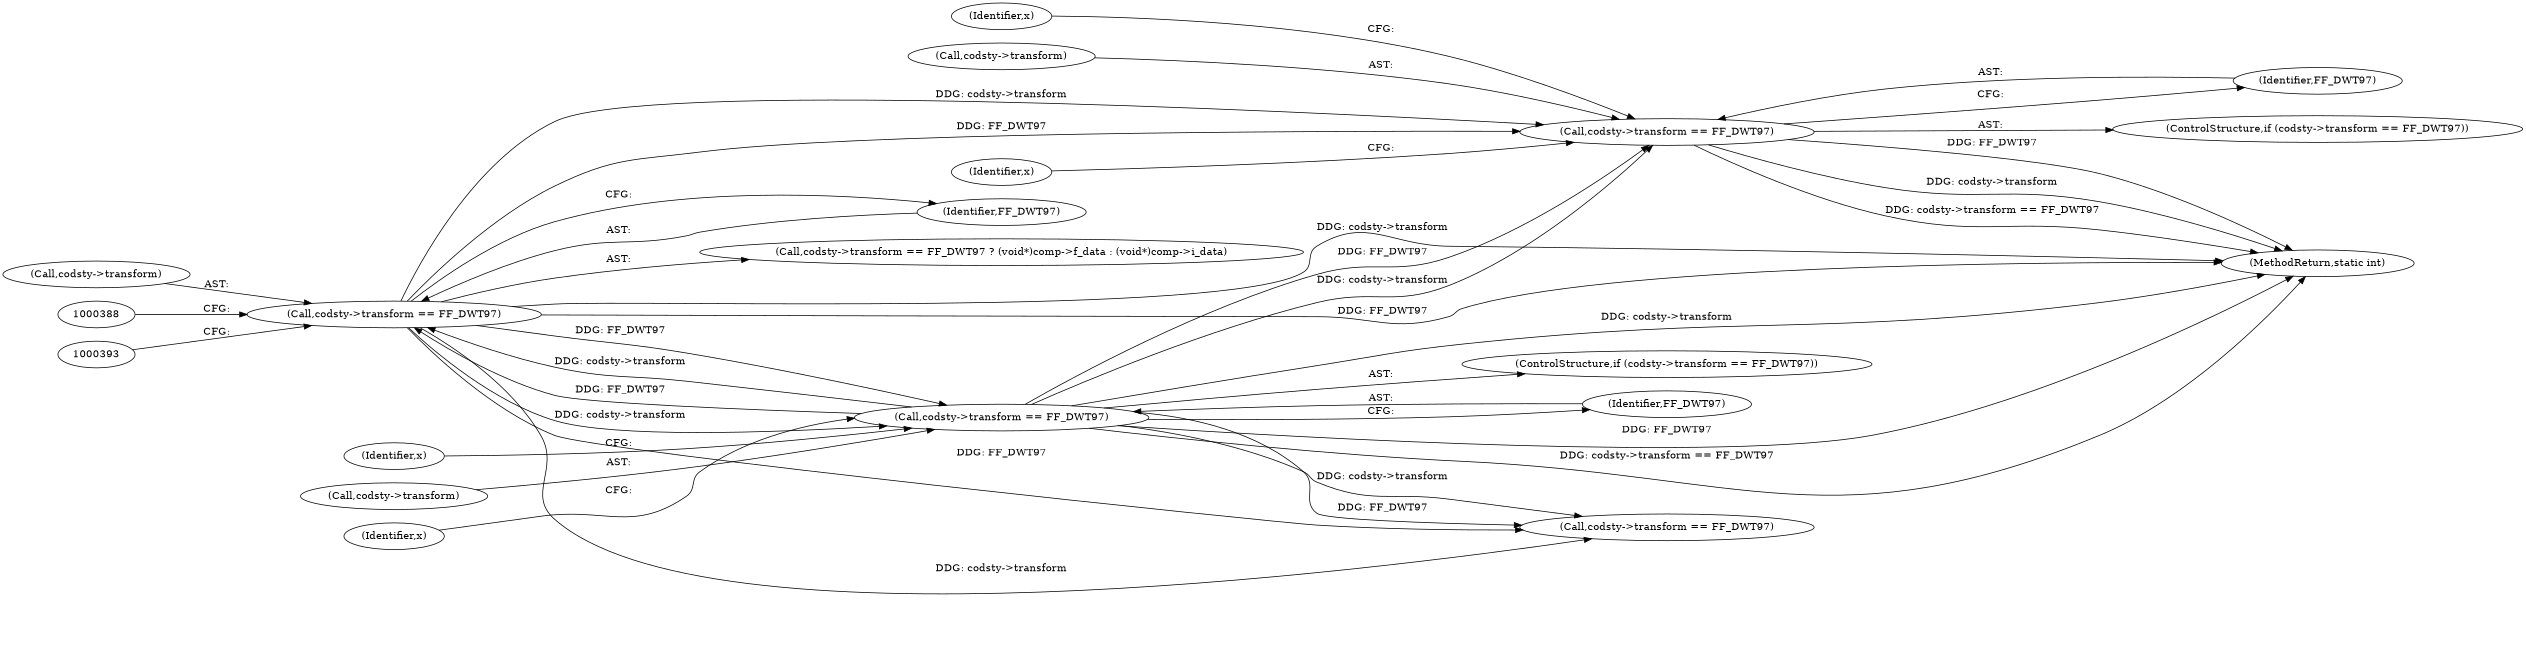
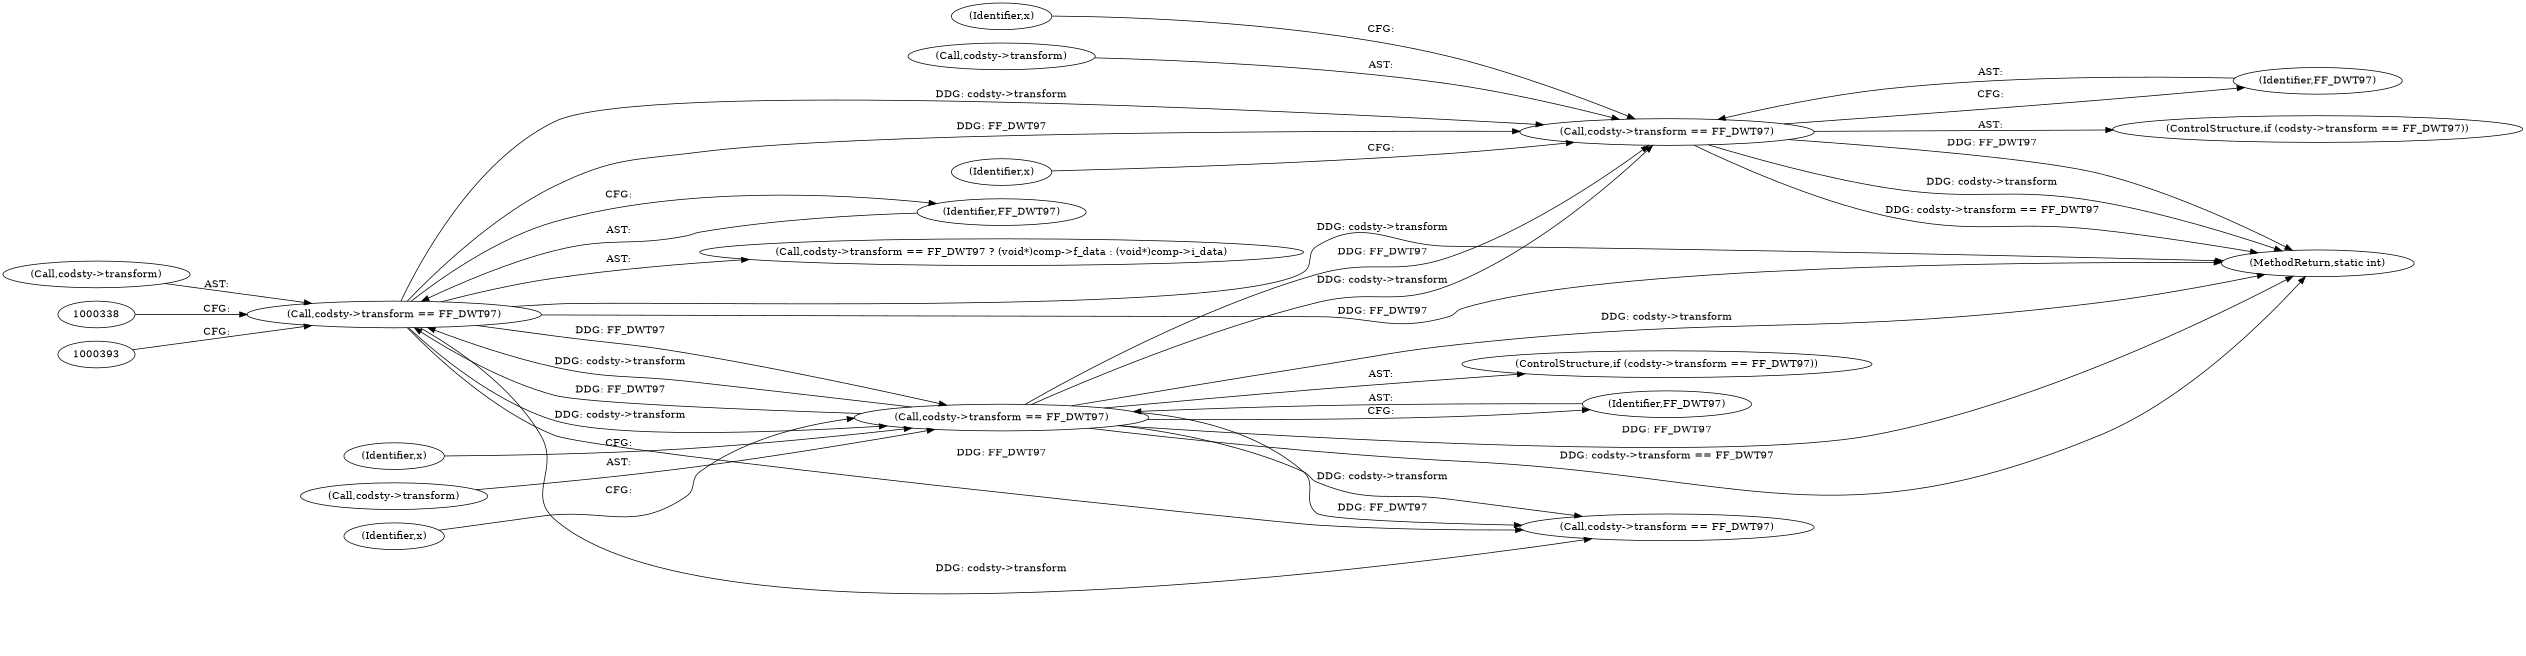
node "1000388": label "1000388" -> "1000338"
